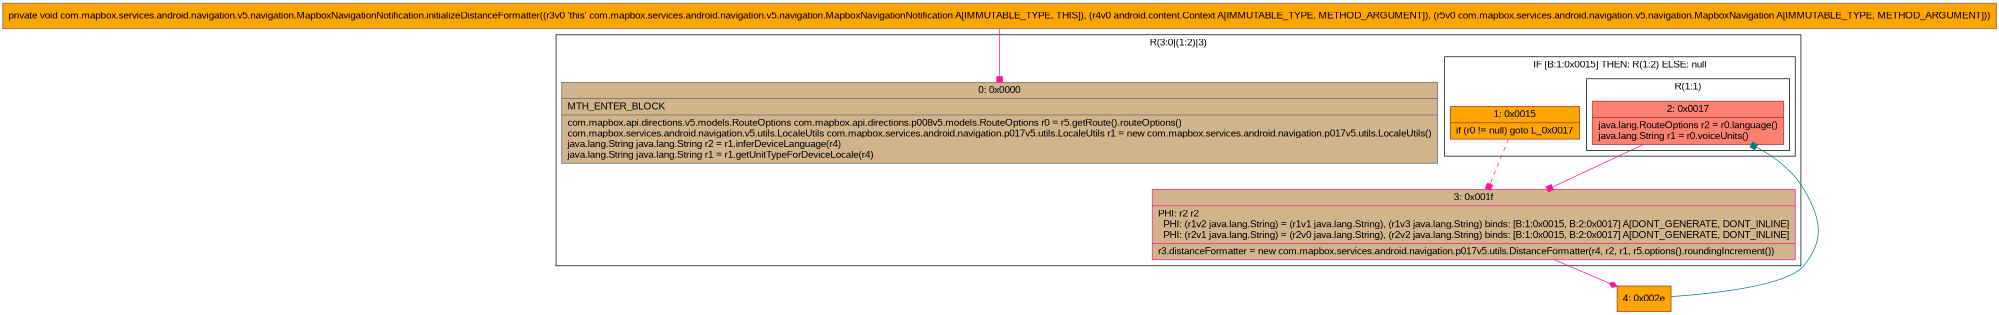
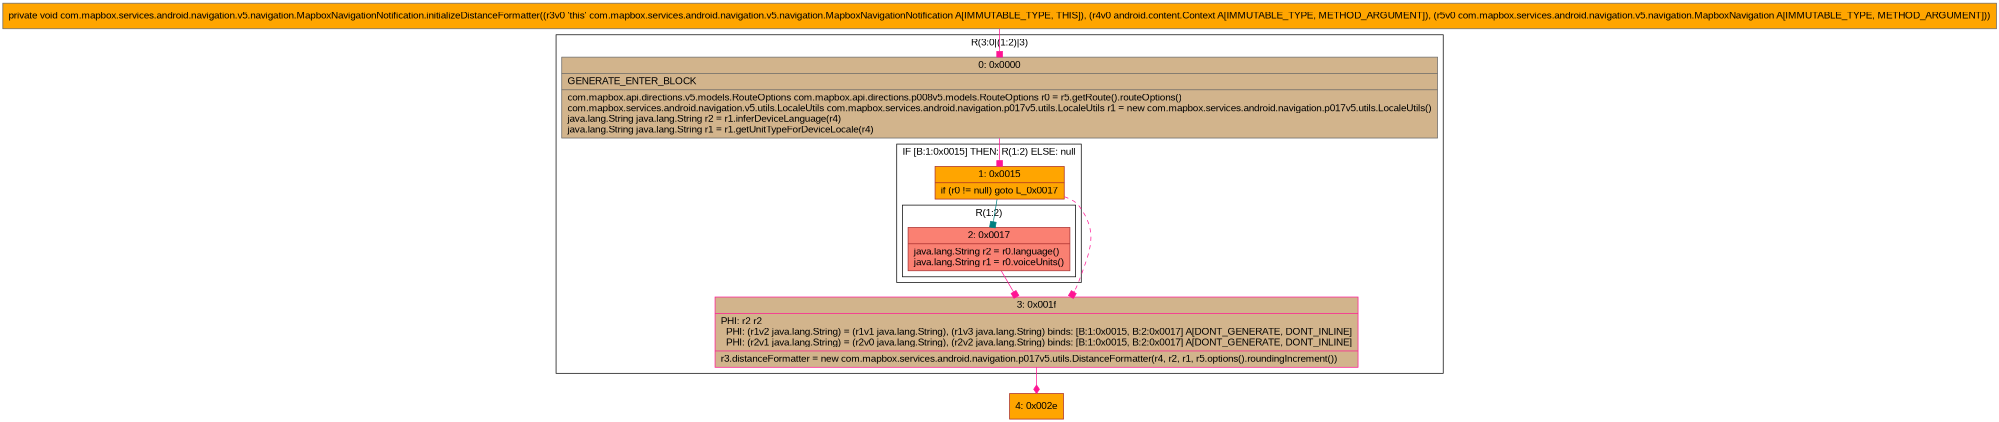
cluster "R(1:1)": label "R(1:1)" -> "R(1:2)"
node "0: 0x0000": text "MTH_ENTER_BLOCK" -> "GENERATE_ENTER_BLOCK"
node "2: 0x0017": text "java.lang.RouteOptions r2 = r0.language()" -> "java.lang.String r2 = r0.language()"
edge "0: 0x0000" -> "1: 0x0015": added
edge "4: 0x002e" -> "2: 0x0017": now "1: 0x0015" -> "2: 0x0017"
